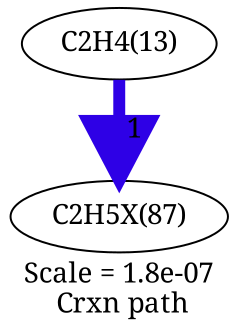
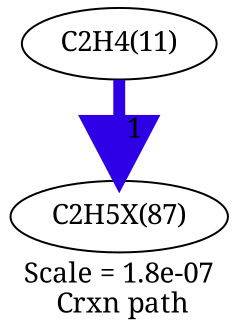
node "C2H4(13)": label "C2H4(13)" -> "C2H4(11)"
